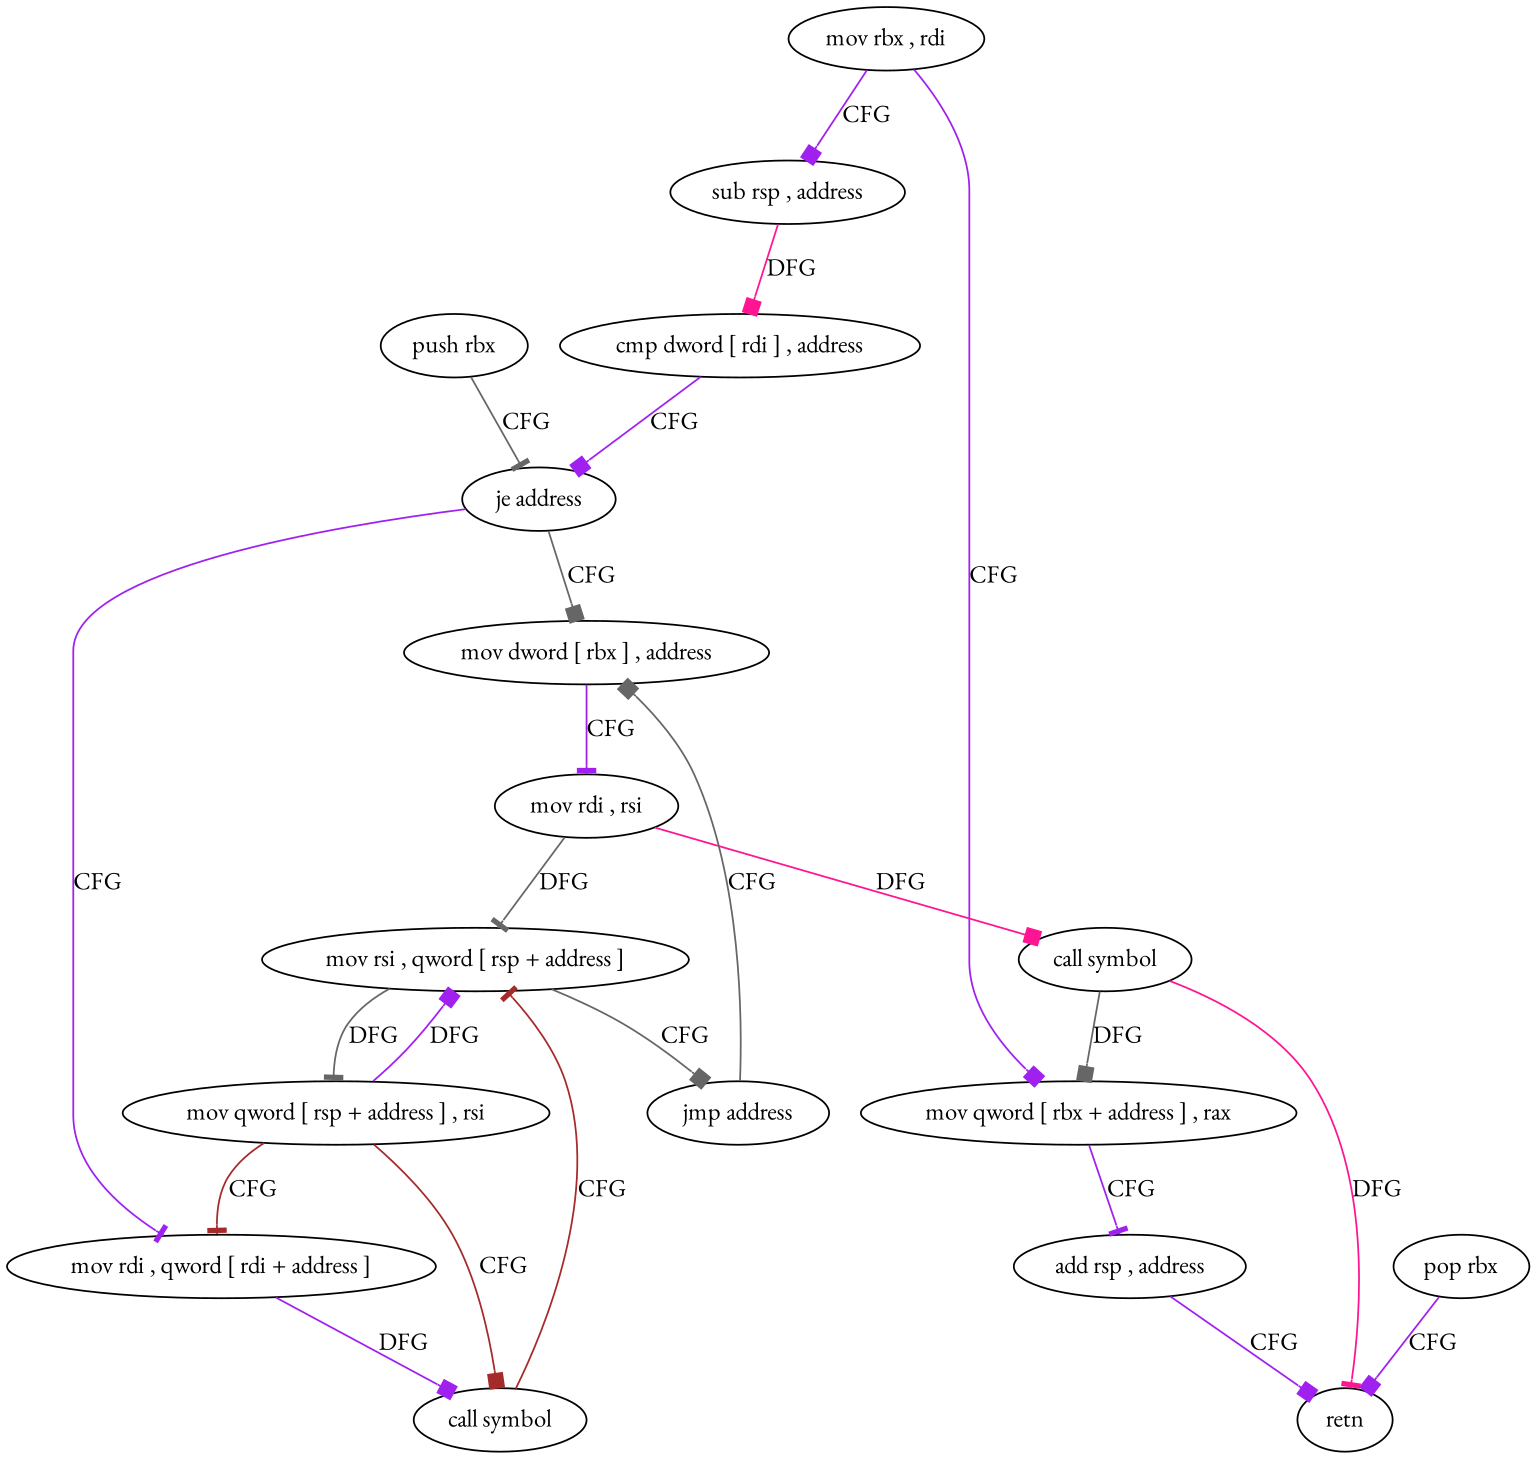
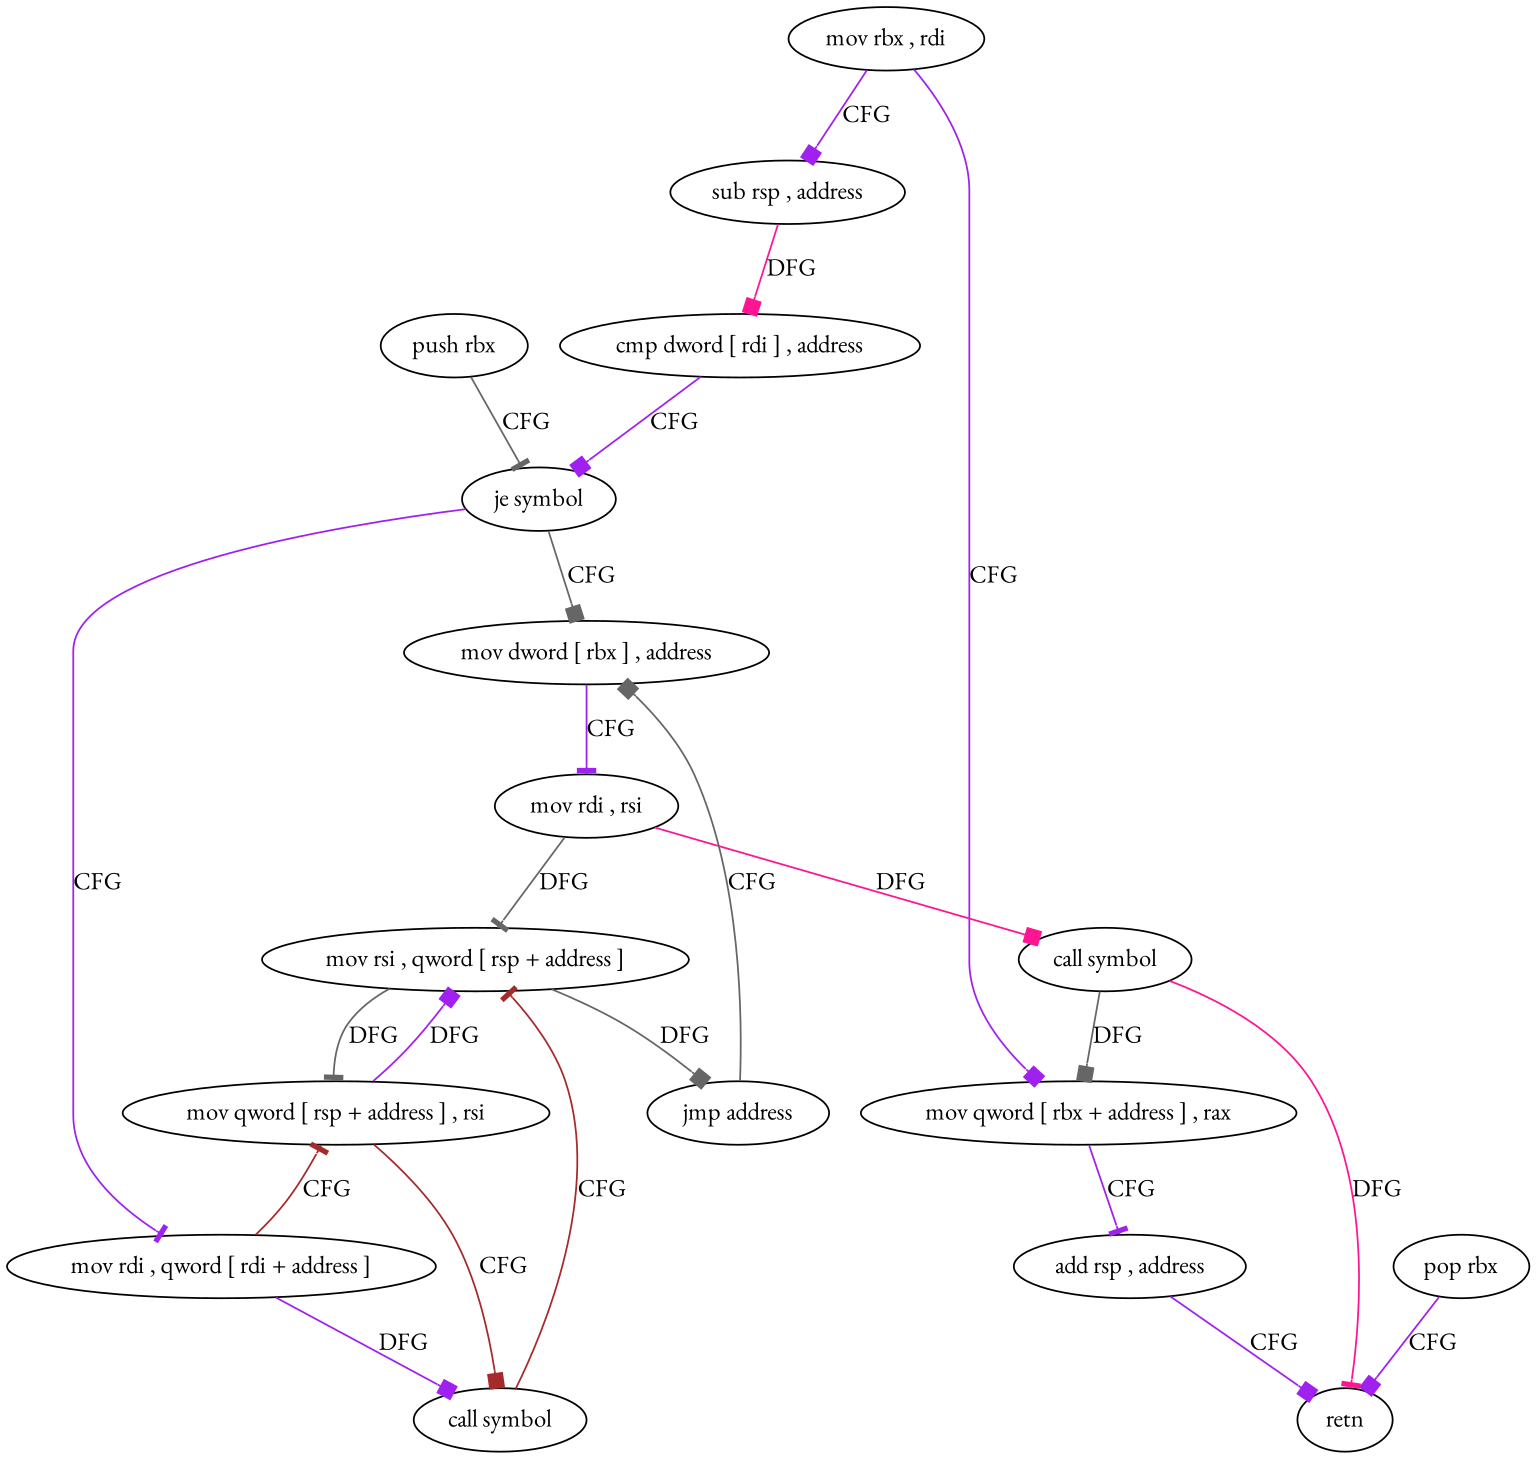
node "je address": label "je address" -> "je symbol"
edge "mov rsi , qword [ rsp + address ]" -> "jmp address": label "CFG" -> "DFG"
edge "mov qword [ rsp + address ] , rsi" -> "mov rdi , qword [ rdi + address ]": reversed
